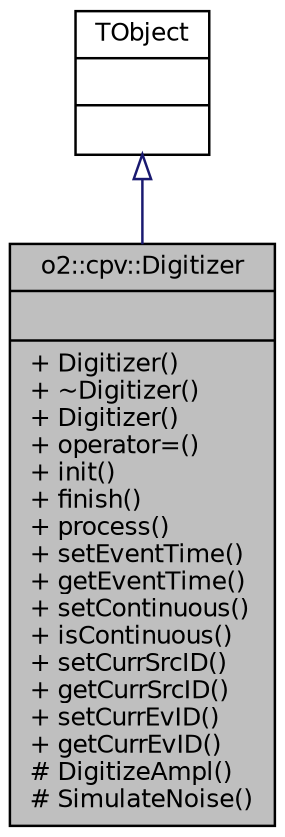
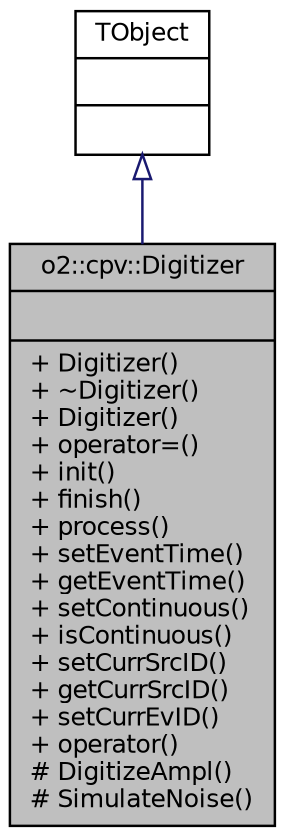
node "o2::cpv::Digitizer": text "+ getCurrEvID()" -> "+ operator()"
